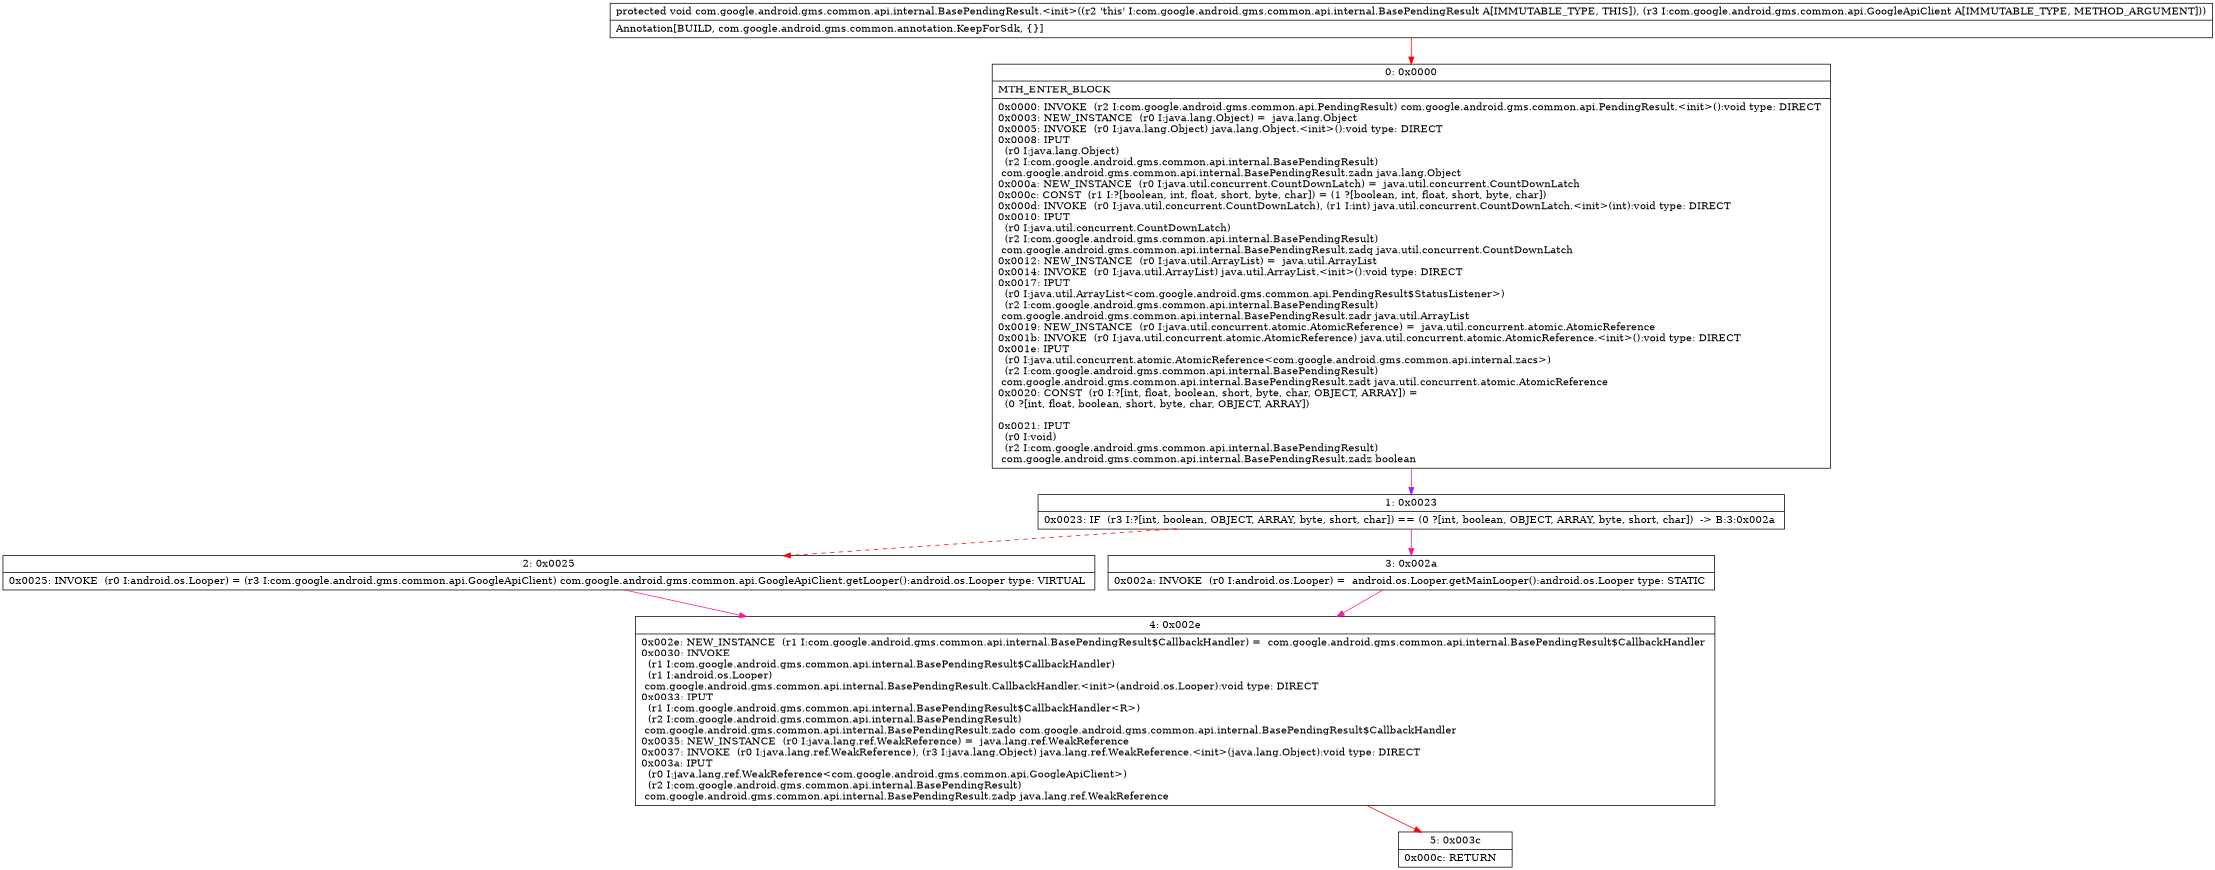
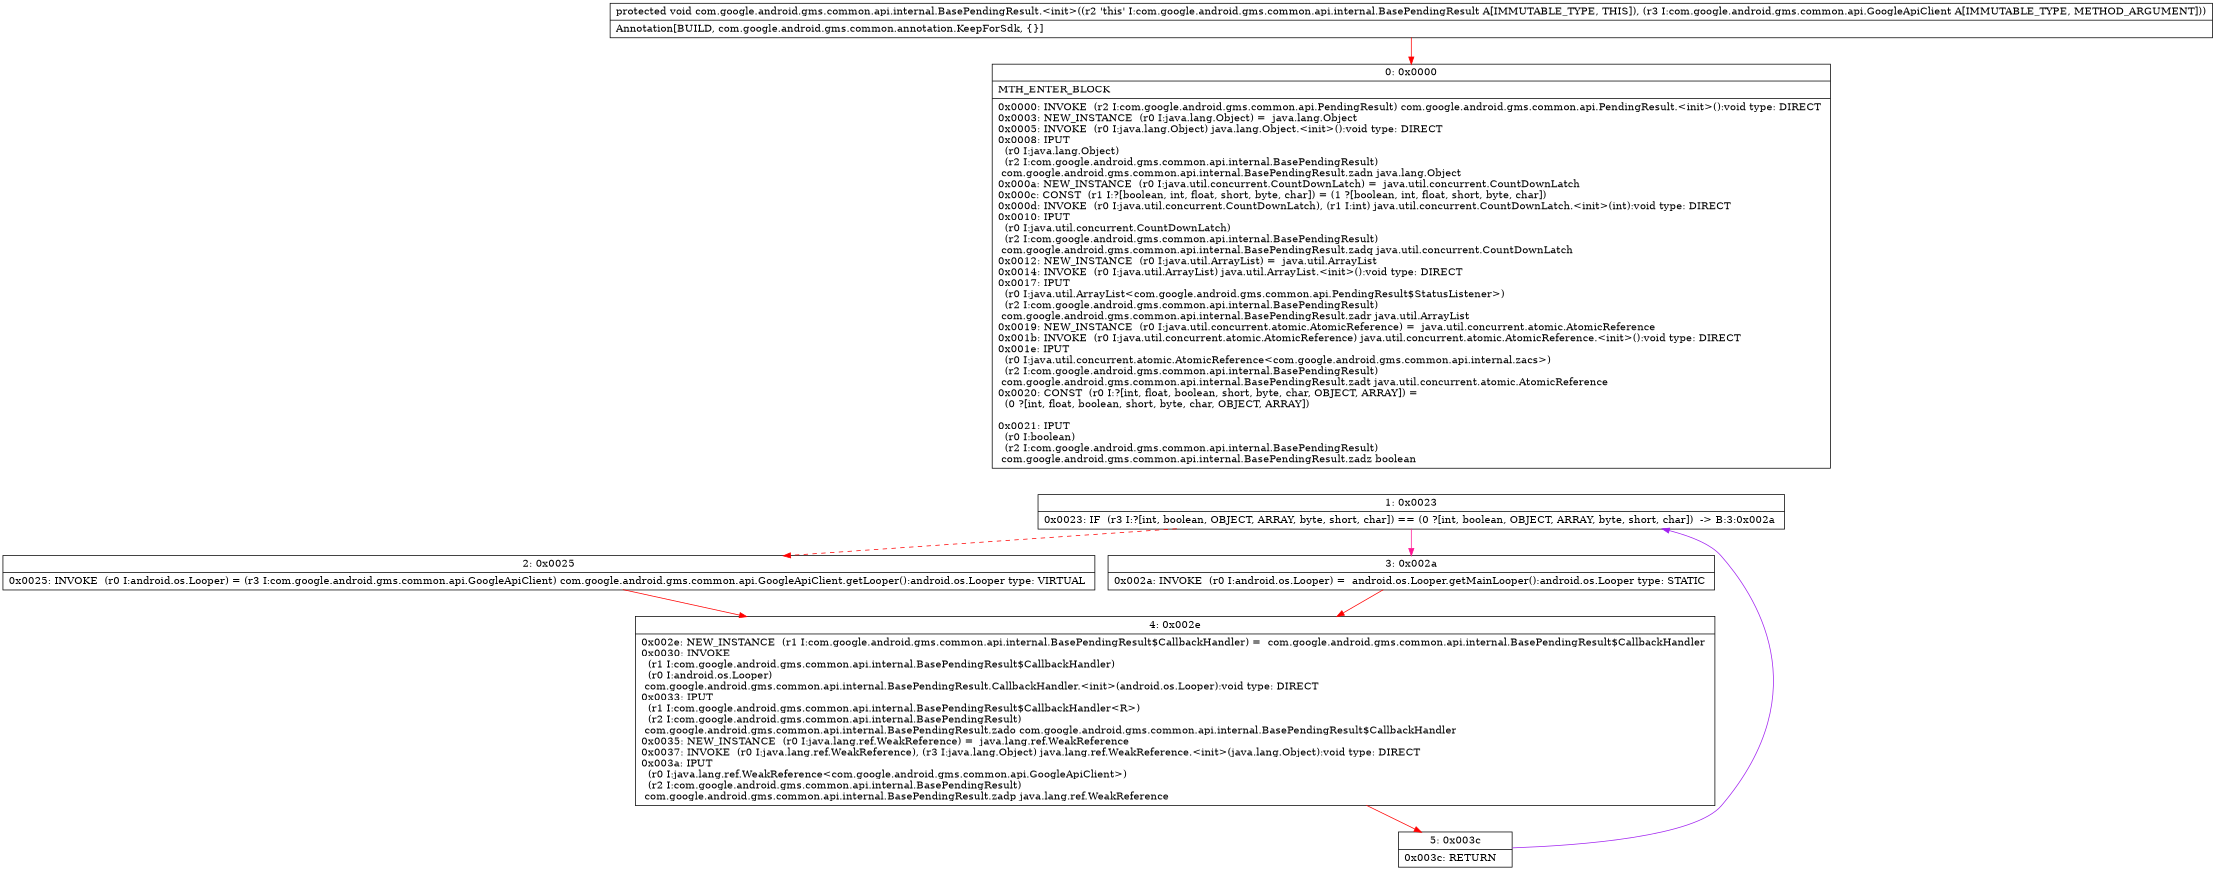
node "0: 0x0000": text "(r0 I:void)" -> "(r0 I:boolean)"
edge "0: 0x0000" -> "1: 0x0023": now "5: 0x003c" -> "1: 0x0023"
edge "3: 0x002a" -> "4: 0x002e": color deeppink -> red
edge "2: 0x0025" -> "4: 0x002e": color deeppink -> red
node "4: 0x002e": text "(r1 I:android.os.Looper)" -> "(r0 I:android.os.Looper)"
node "5: 0x003c": text "0x000c: RETURN" -> "0x003c: RETURN"
